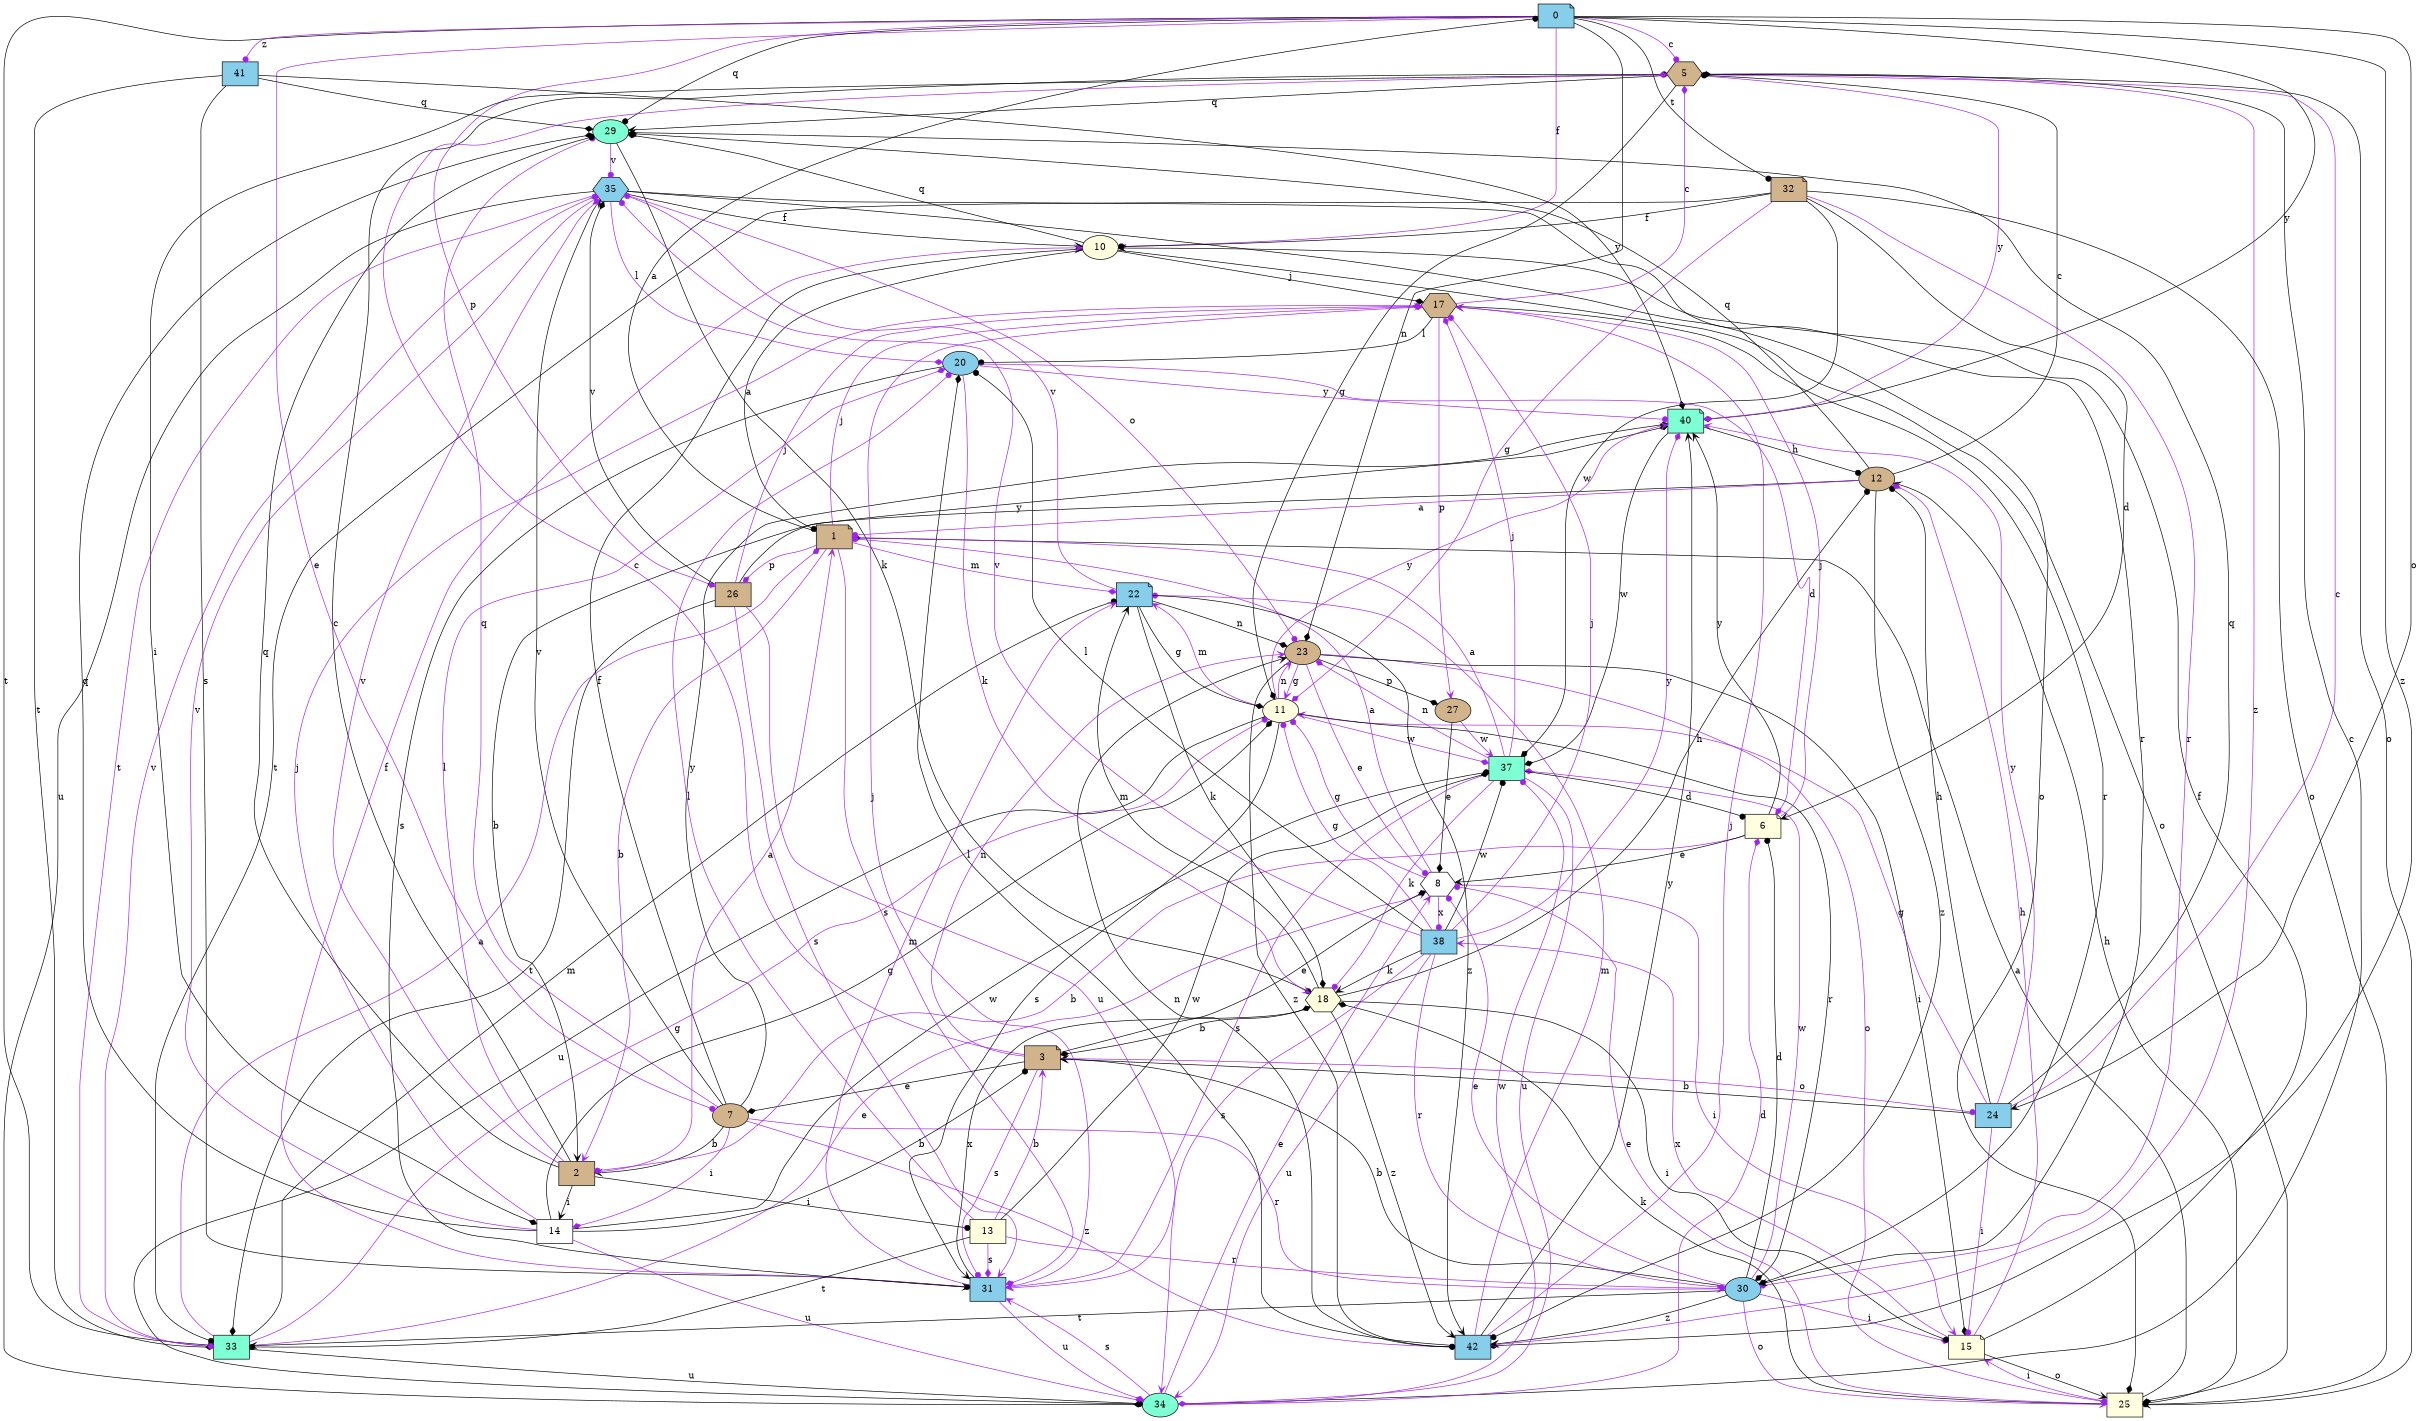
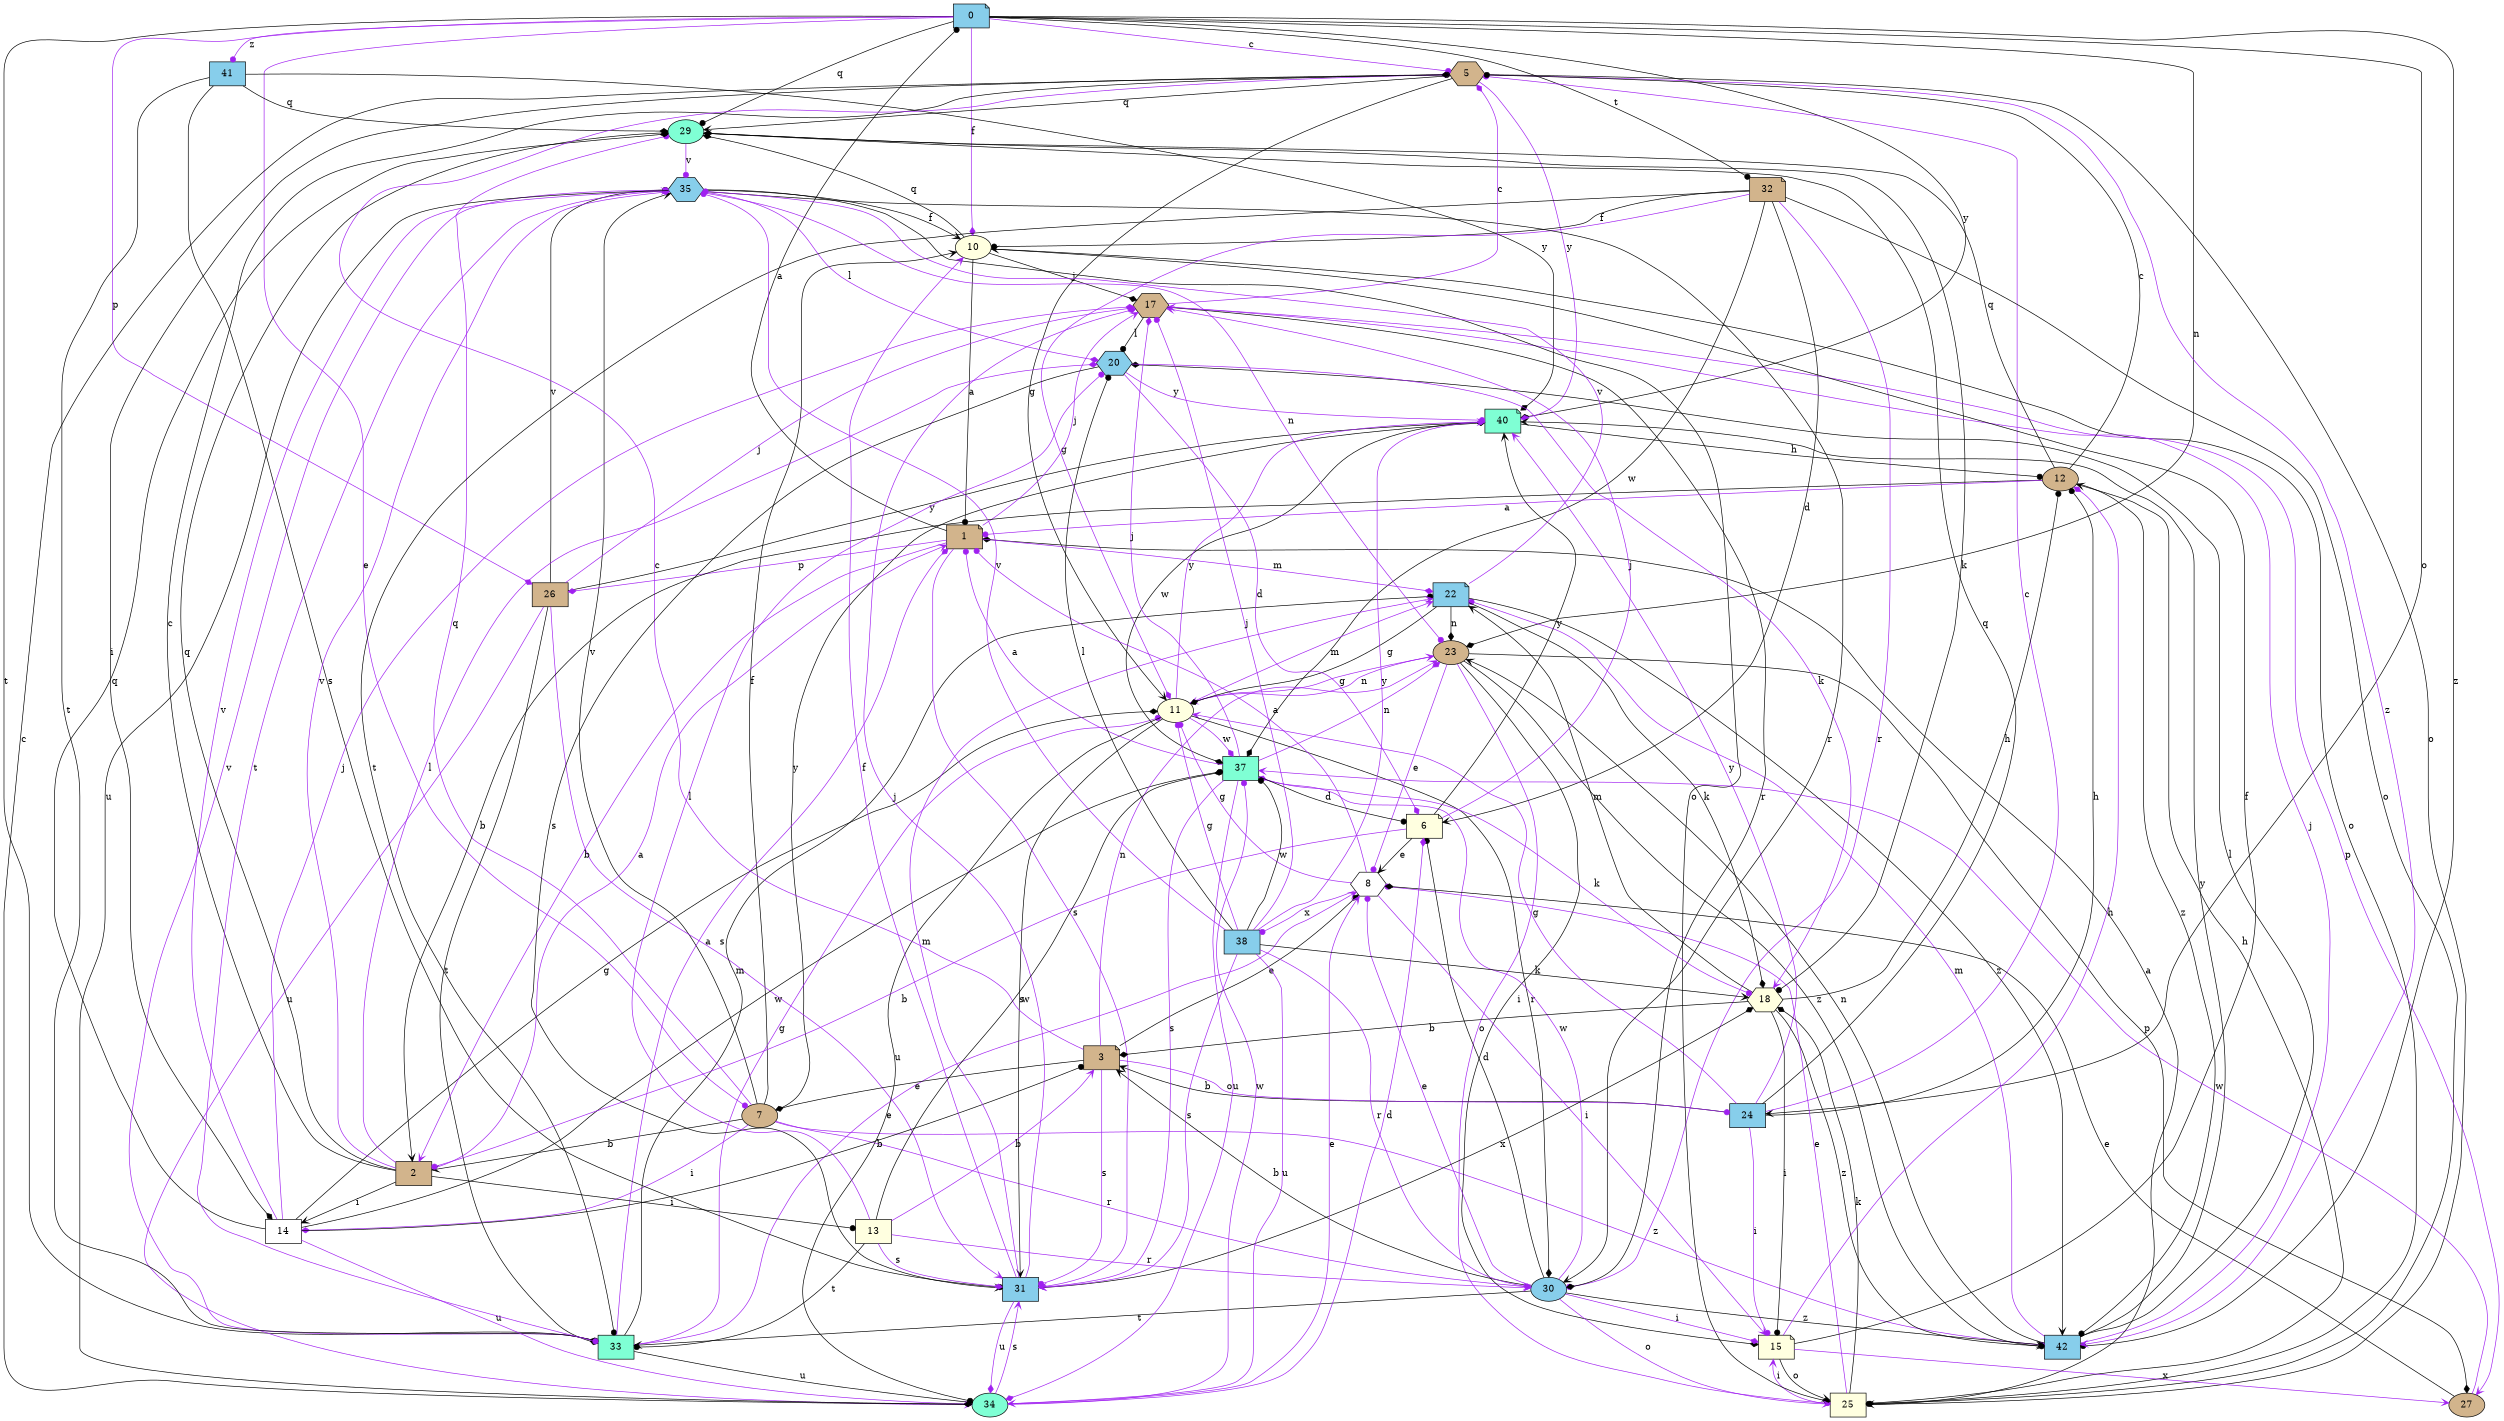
edge "5" -> "11": arrowhead diamond -> vee
node "20": shape ellipse -> hexagon
edge "26" -> "35": arrowhead diamond -> dot
edge "35" -> "23": label "o" -> "n"
edge "15" -> "38": now "15" -> "27"
